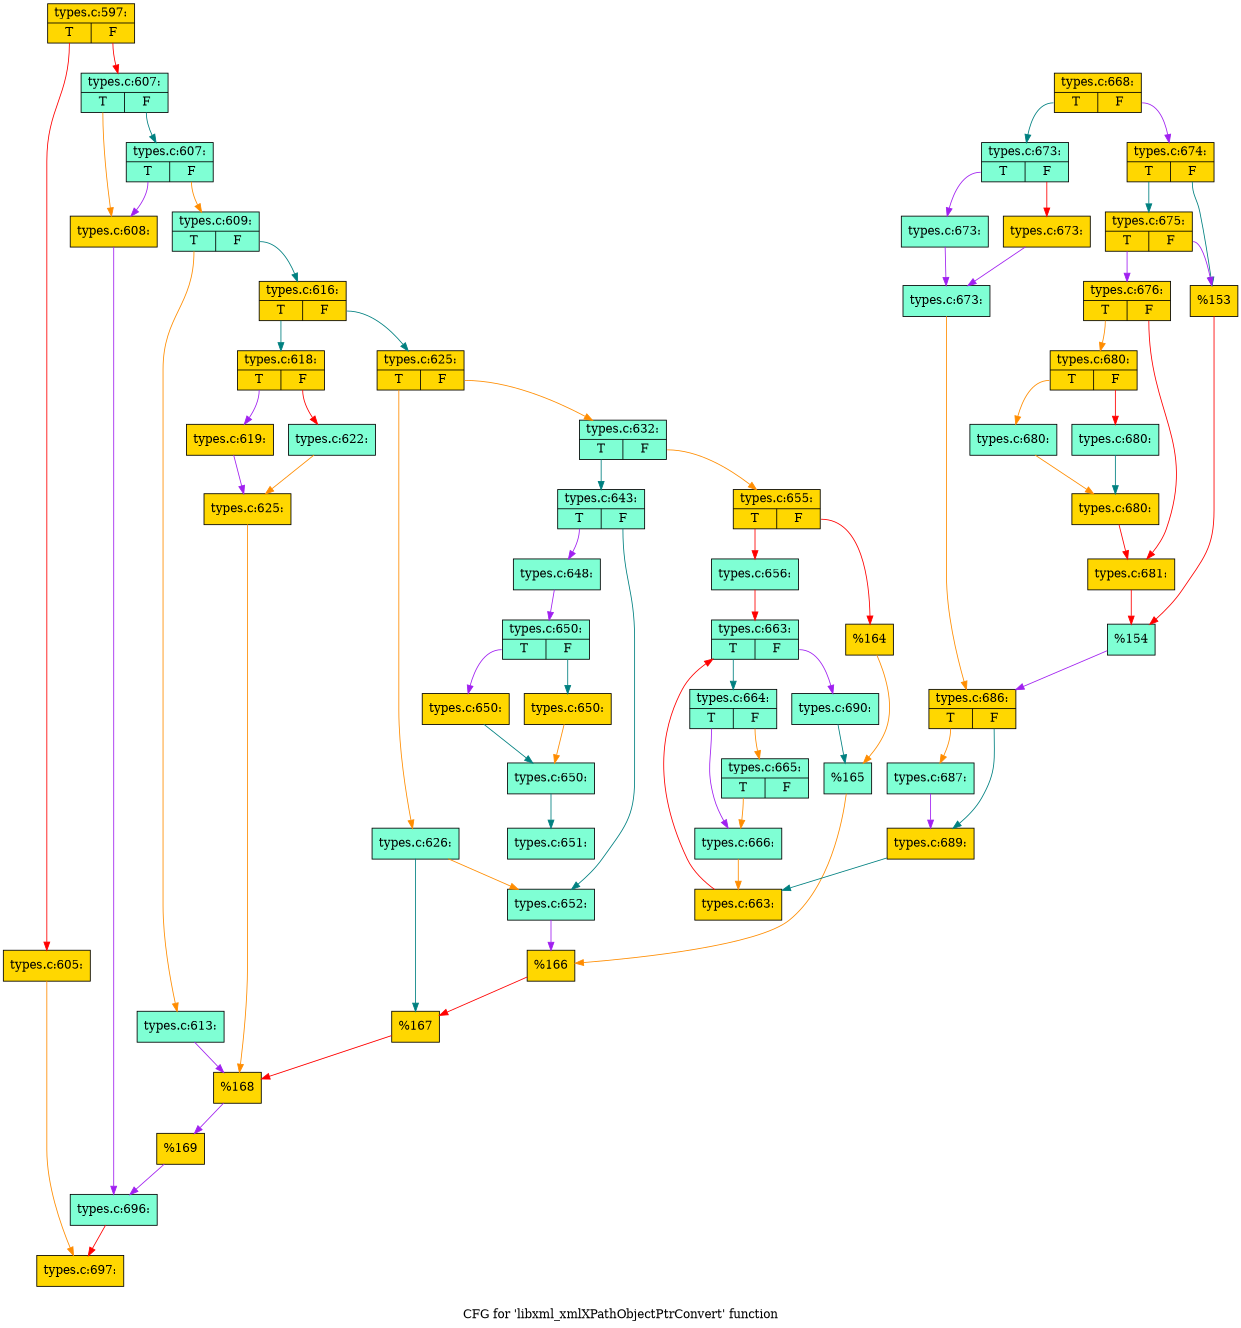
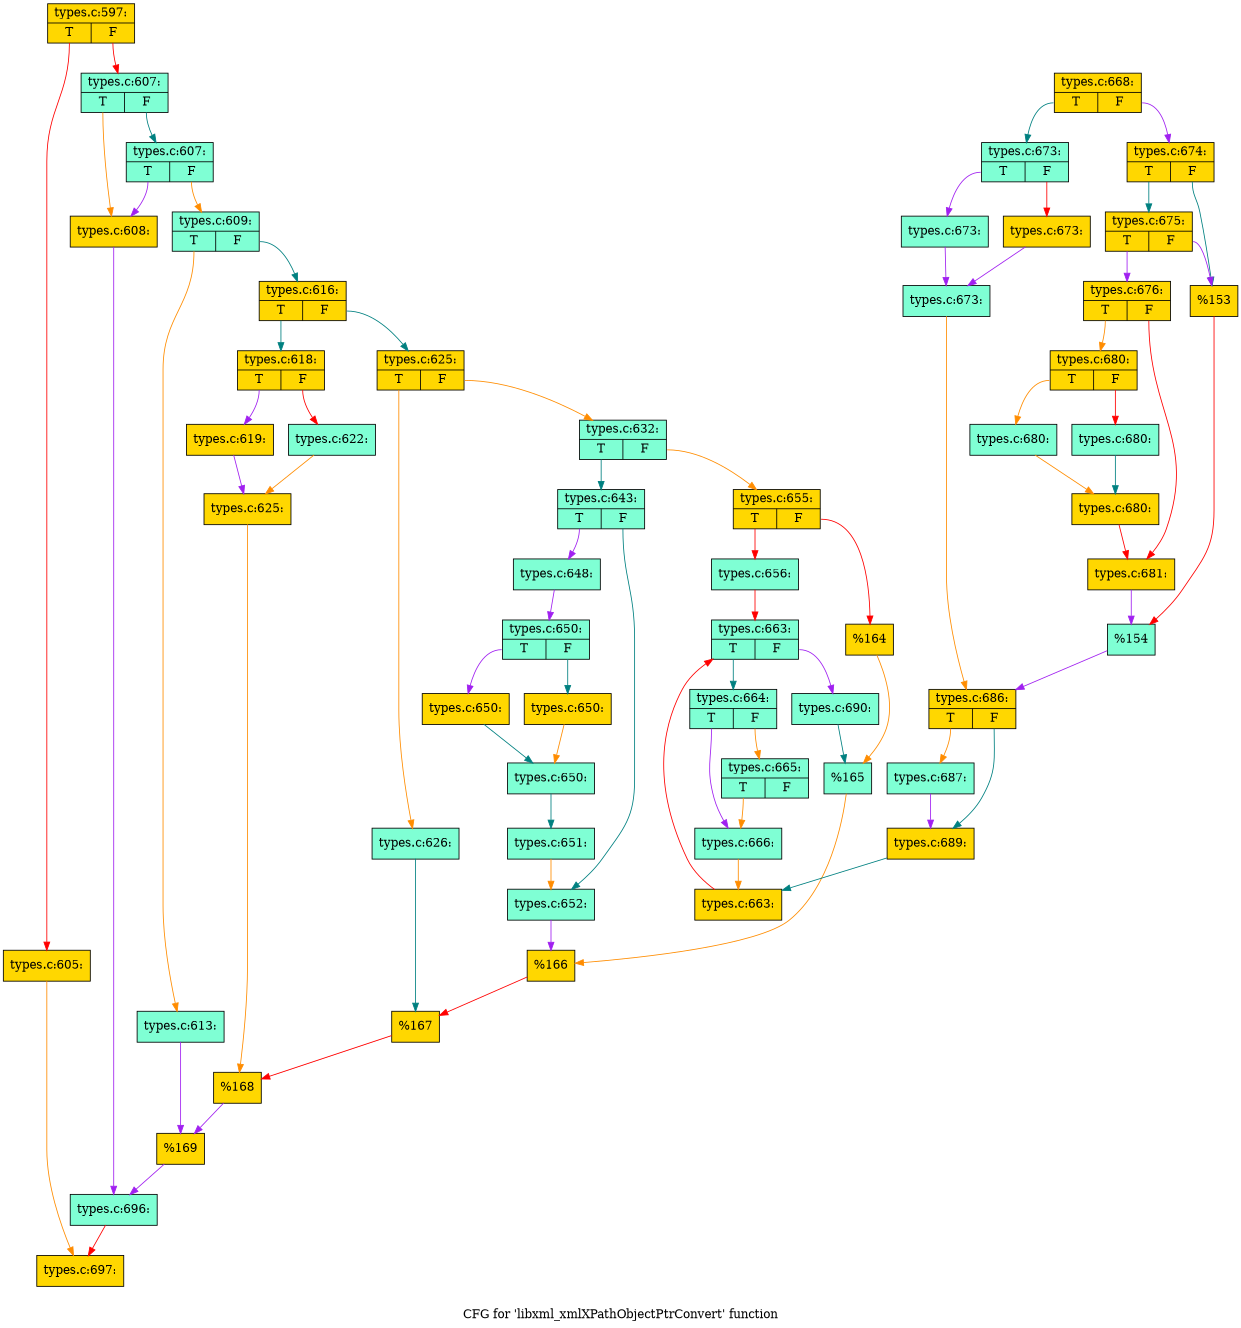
edge "types.c:681:" -> "%154": color red -> purple
edge "types.c:626:" -> "types.c:652:": now "types.c:651:" -> "types.c:652:"
edge "types.c:613:" -> "%168": now "types.c:613:" -> "%169"
